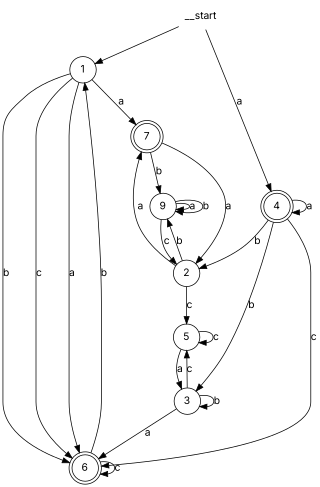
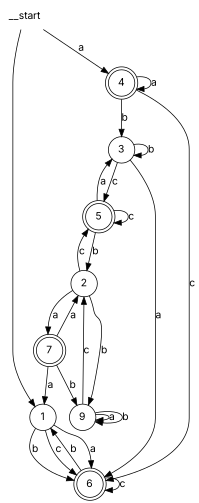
edge "1" -> "7": reversed
edge "4" -> "2": now "5" -> "2"
node "5": shape circle -> doublecircle
